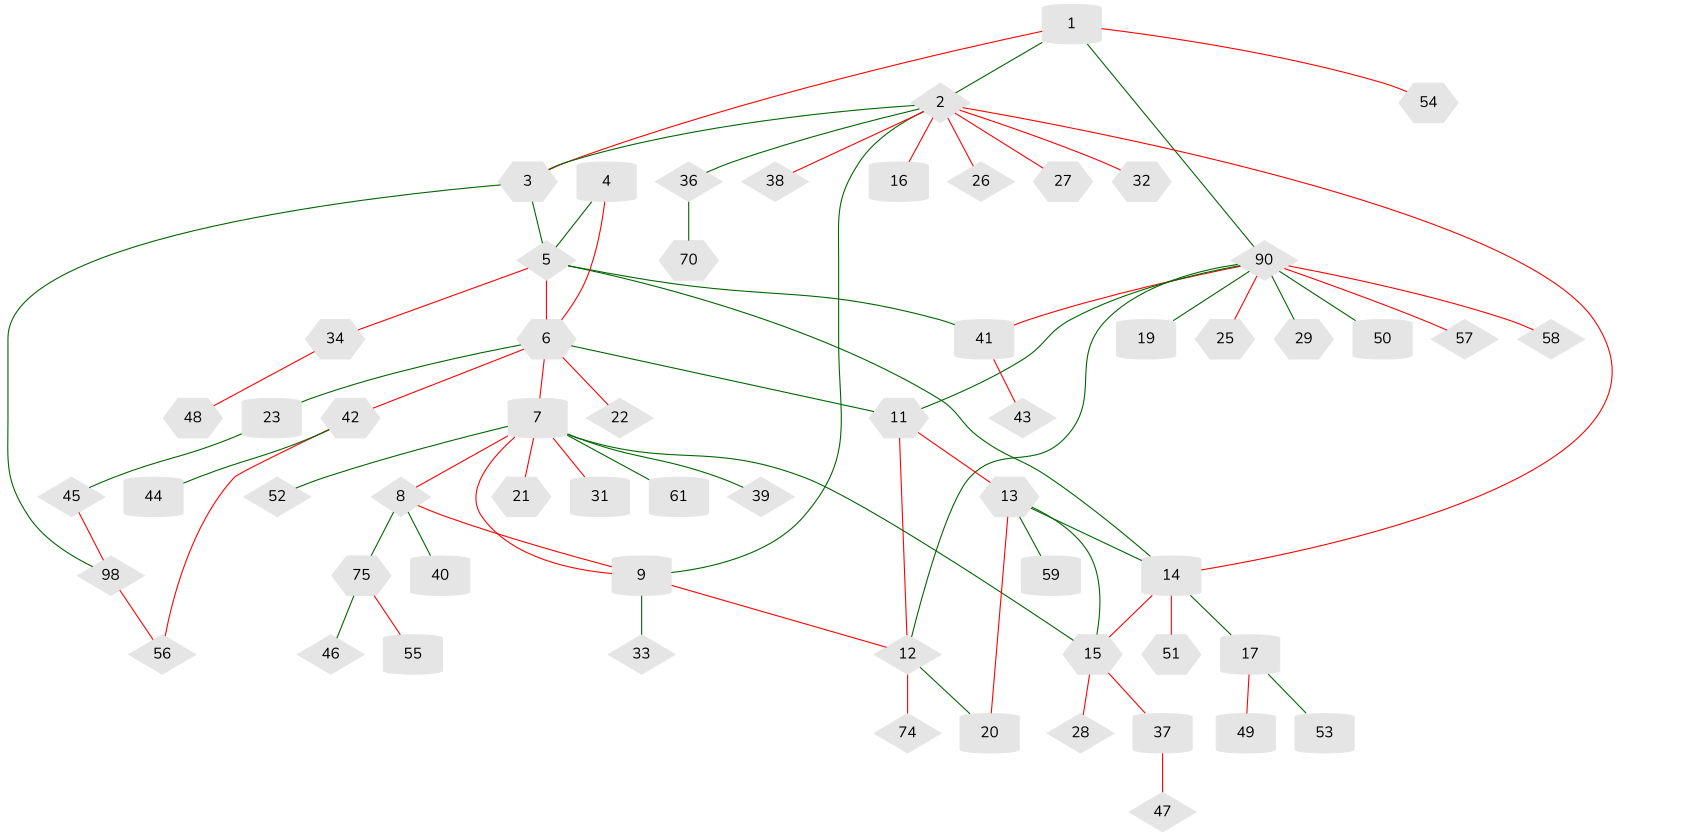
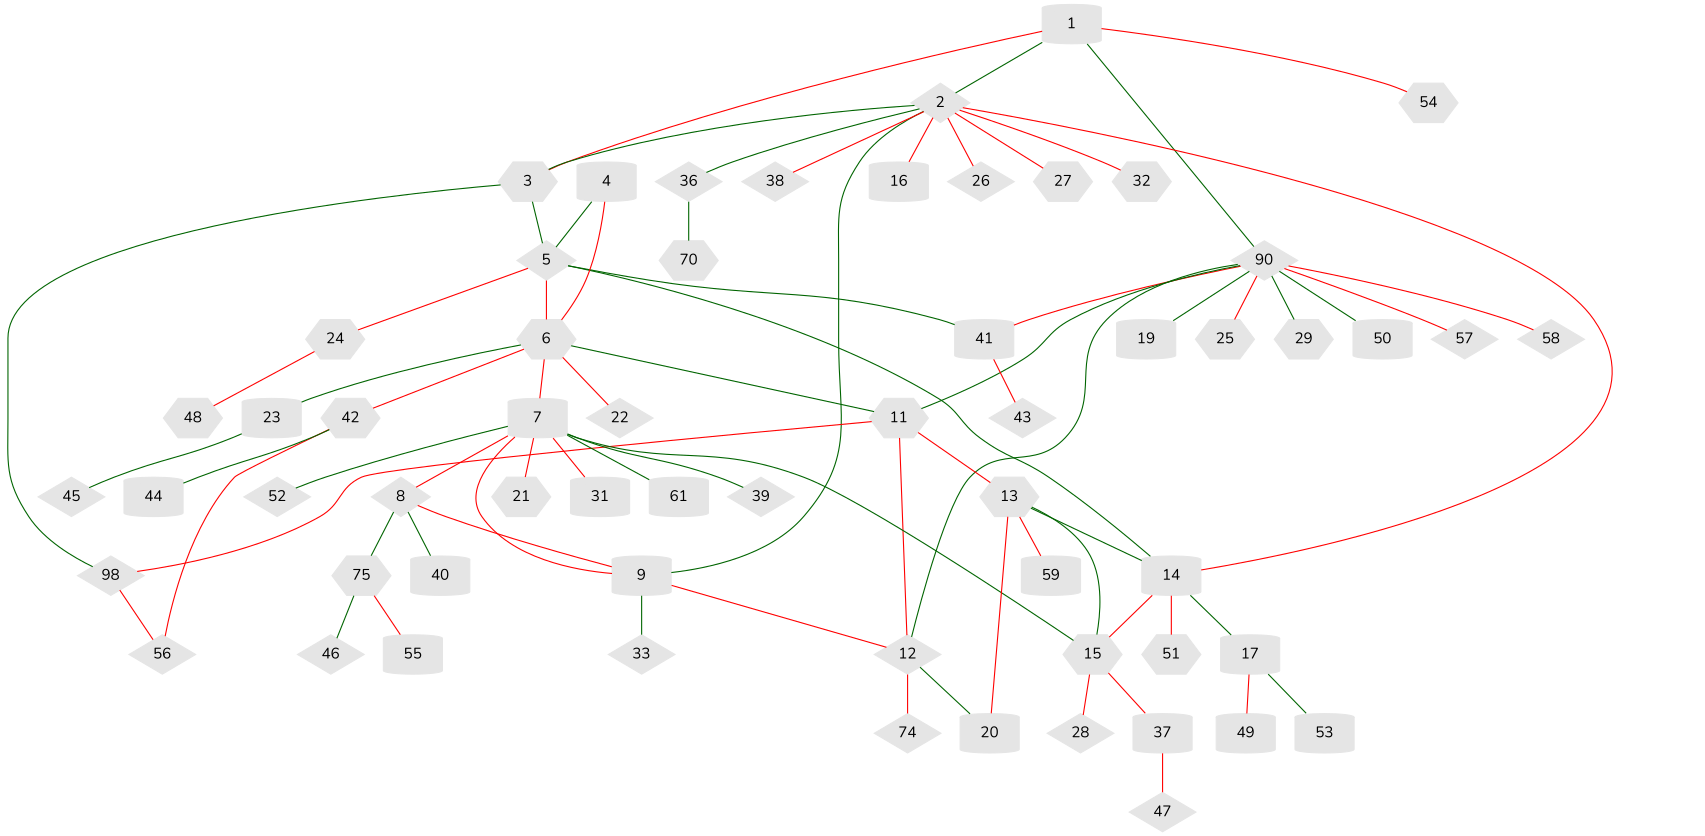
node "34": label "34" -> "24"
edge "45" -- "98": now "11" -- "98"
edge "13" -- "59": color darkgreen -> red
